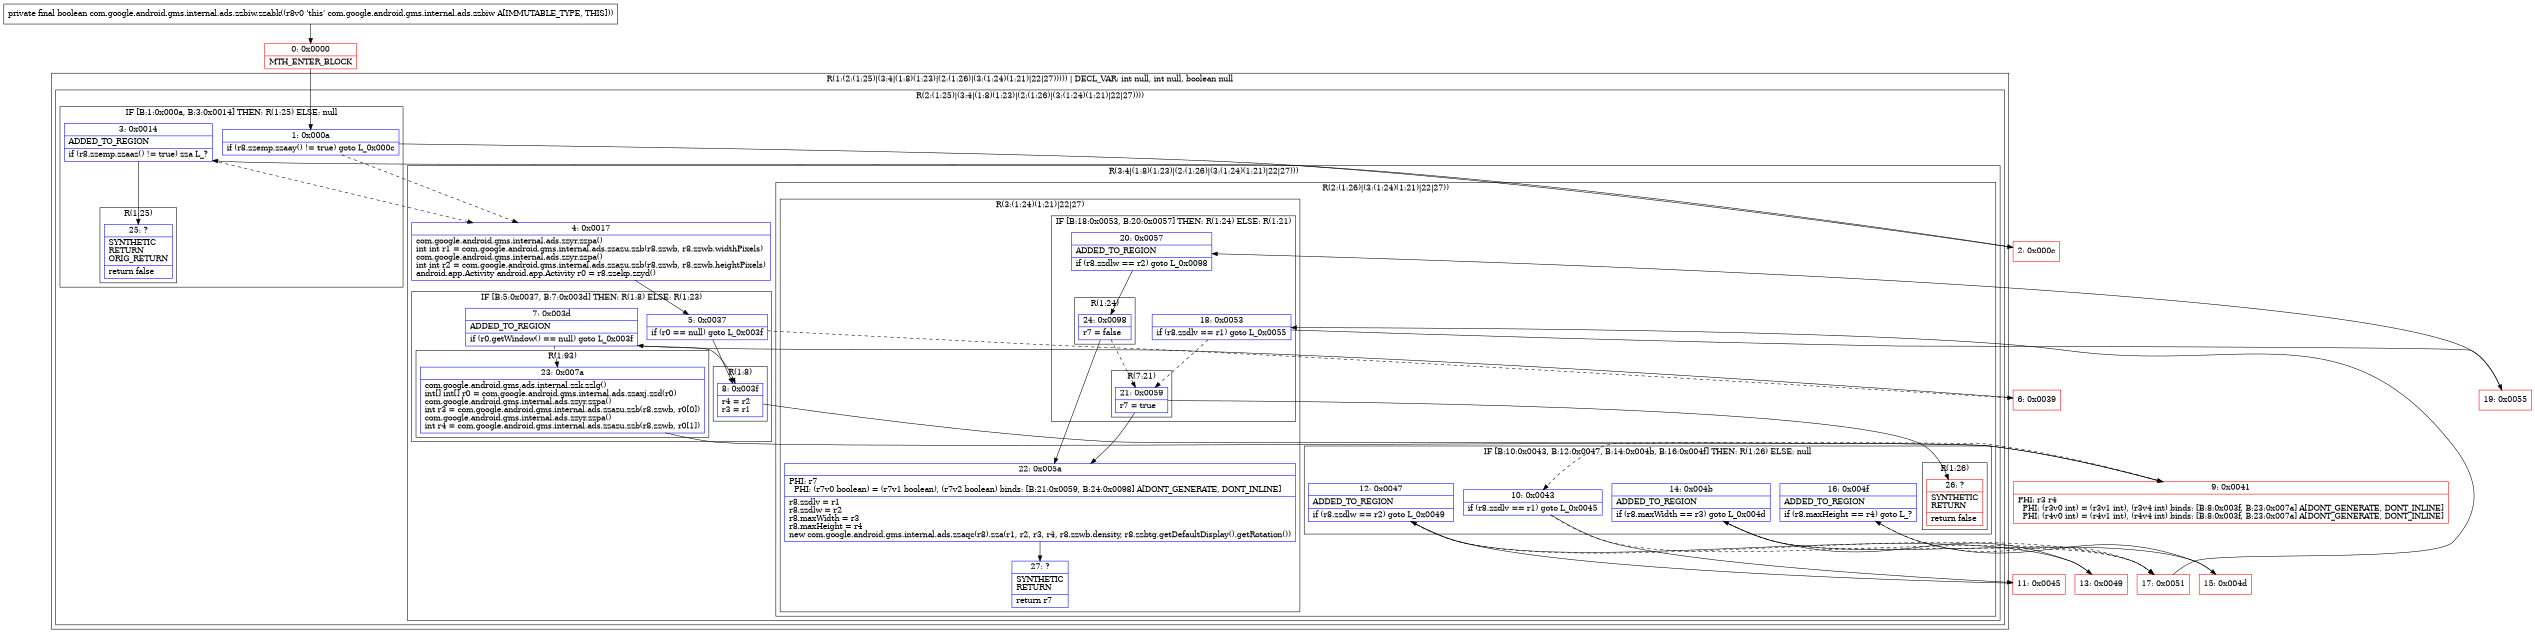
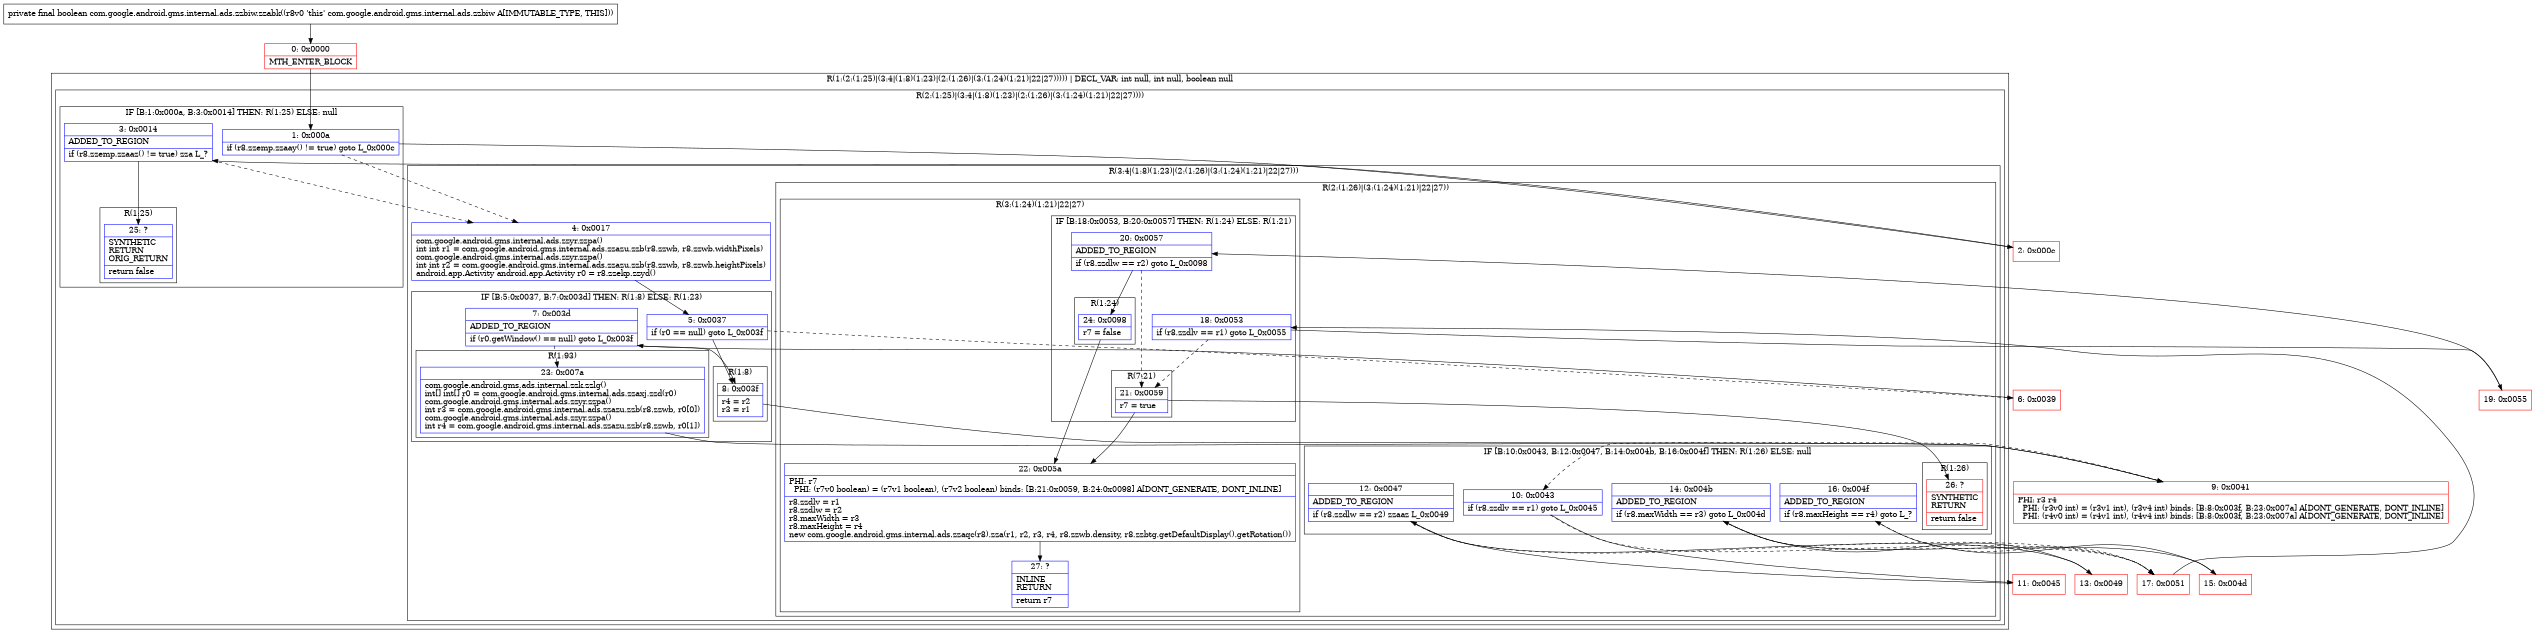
edge "24: 0x0098" -> "21: 0x0059": now "20: 0x0057" -> "21: 0x0059"
node "12: 0x0047": text "if (r8.zzdlw == r2) goto L_0x0049" -> "if (r8.zzdlw == r2) zzaaz L_0x0049"
node "27: ?": text "SYNTHETIC" -> "INLINE"
